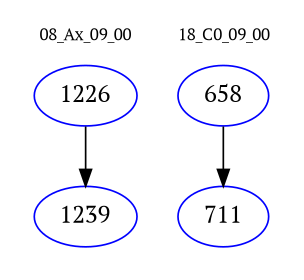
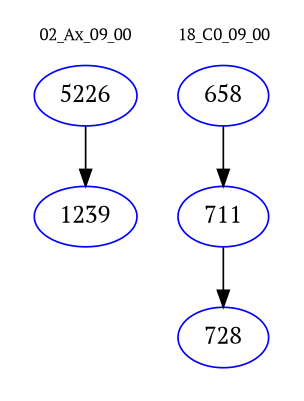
cluster "08_Ax_09_00": label "08_Ax_09_00" -> "02_Ax_09_00"
node "1226": label "1226" -> "5226"
node "728": added
